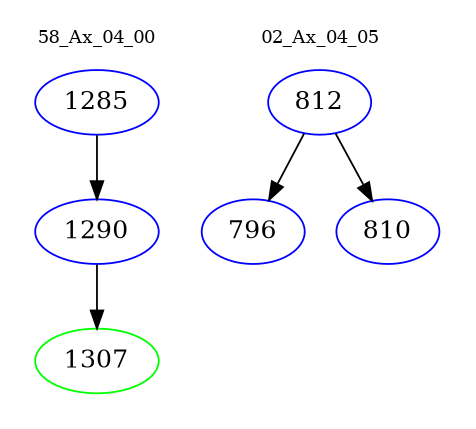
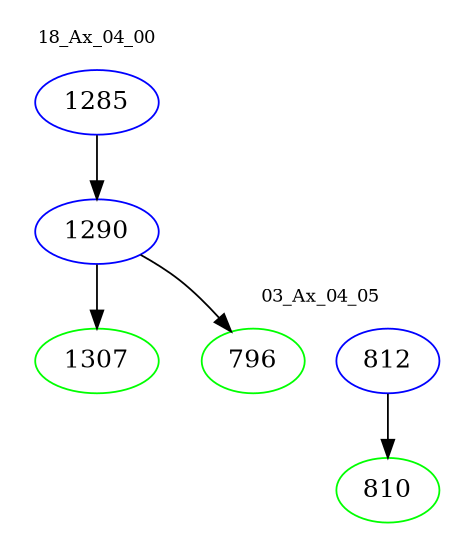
cluster "58_Ax_04_00": label "58_Ax_04_00" -> "18_Ax_04_00"
cluster "02_Ax_04_05": label "02_Ax_04_05" -> "03_Ax_04_05"
edge "812" -> "796": now "1290" -> "796"
node "796": color blue -> green
node "810": color blue -> green
